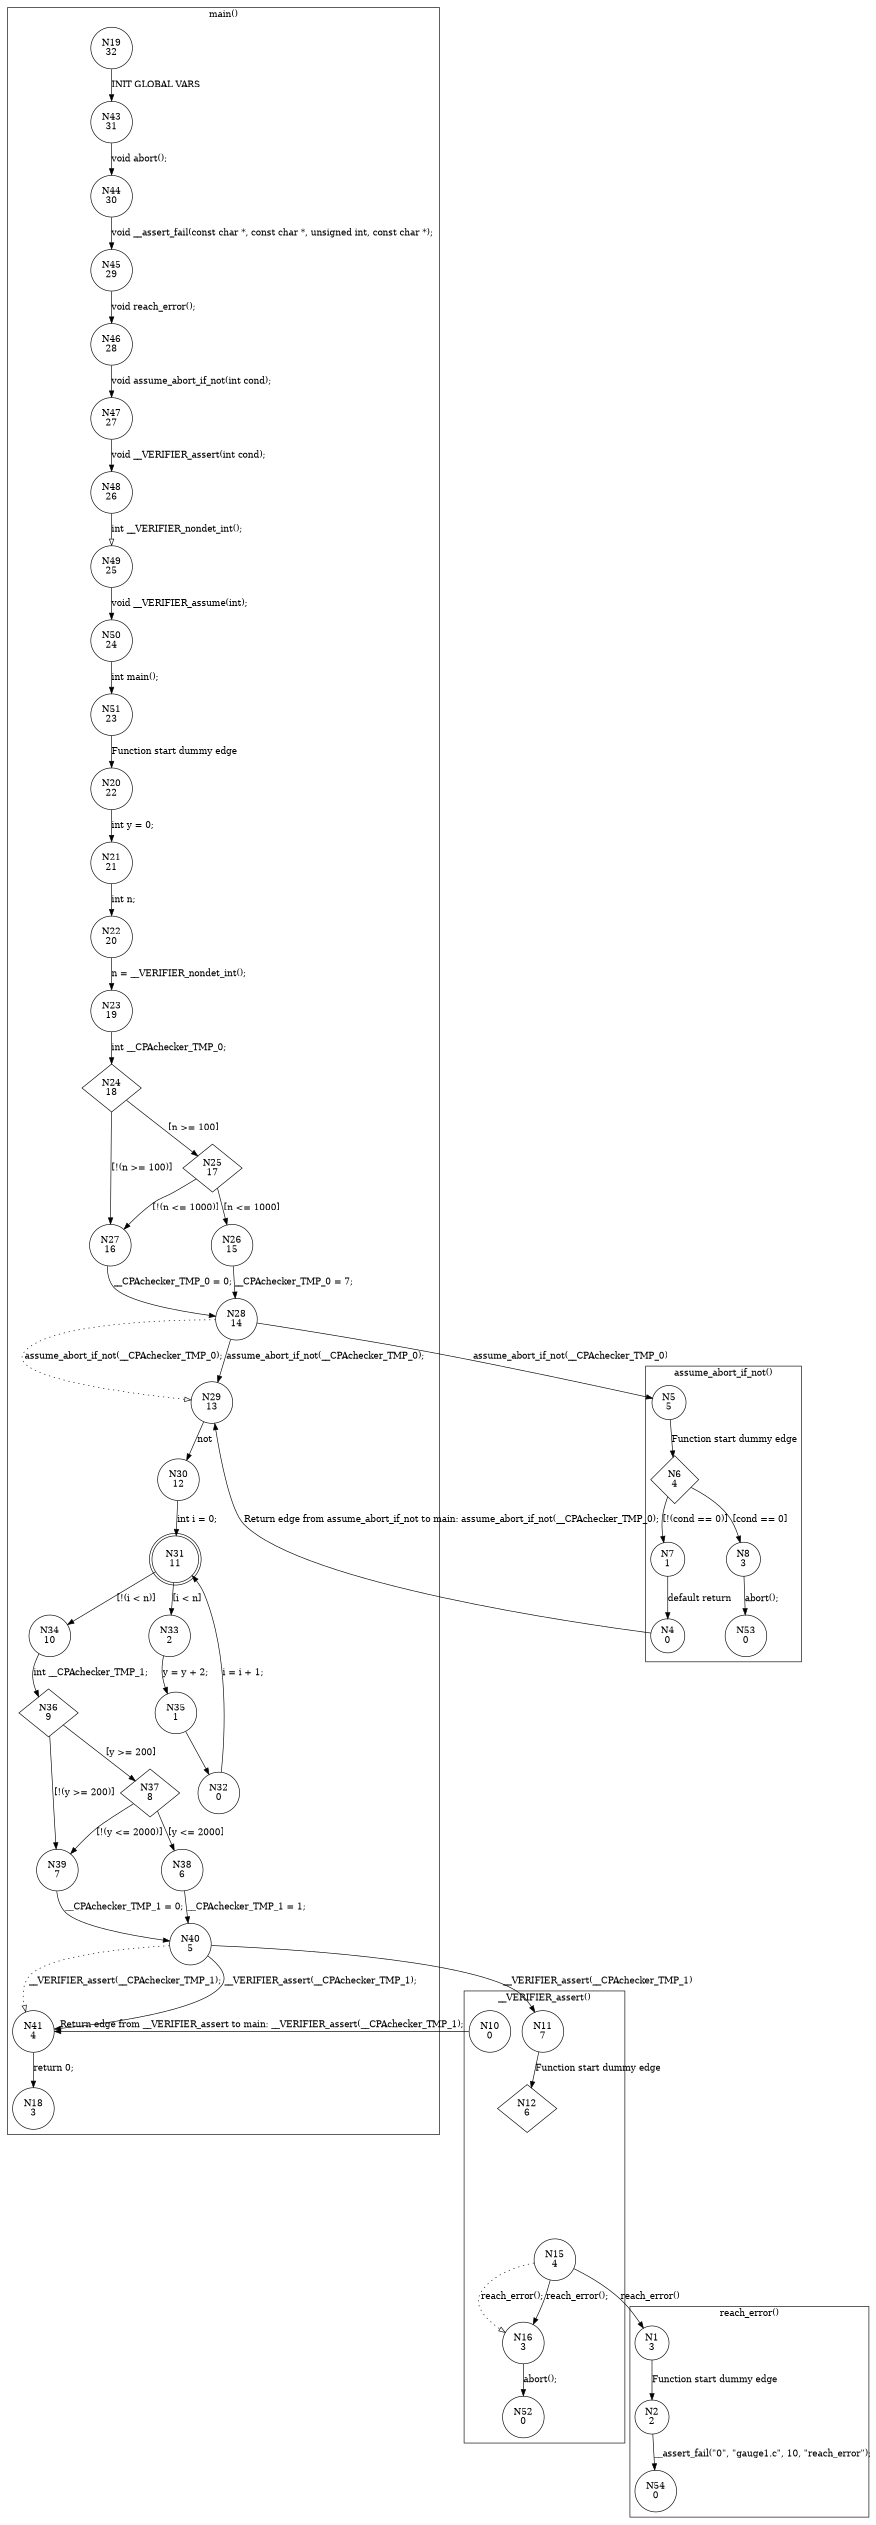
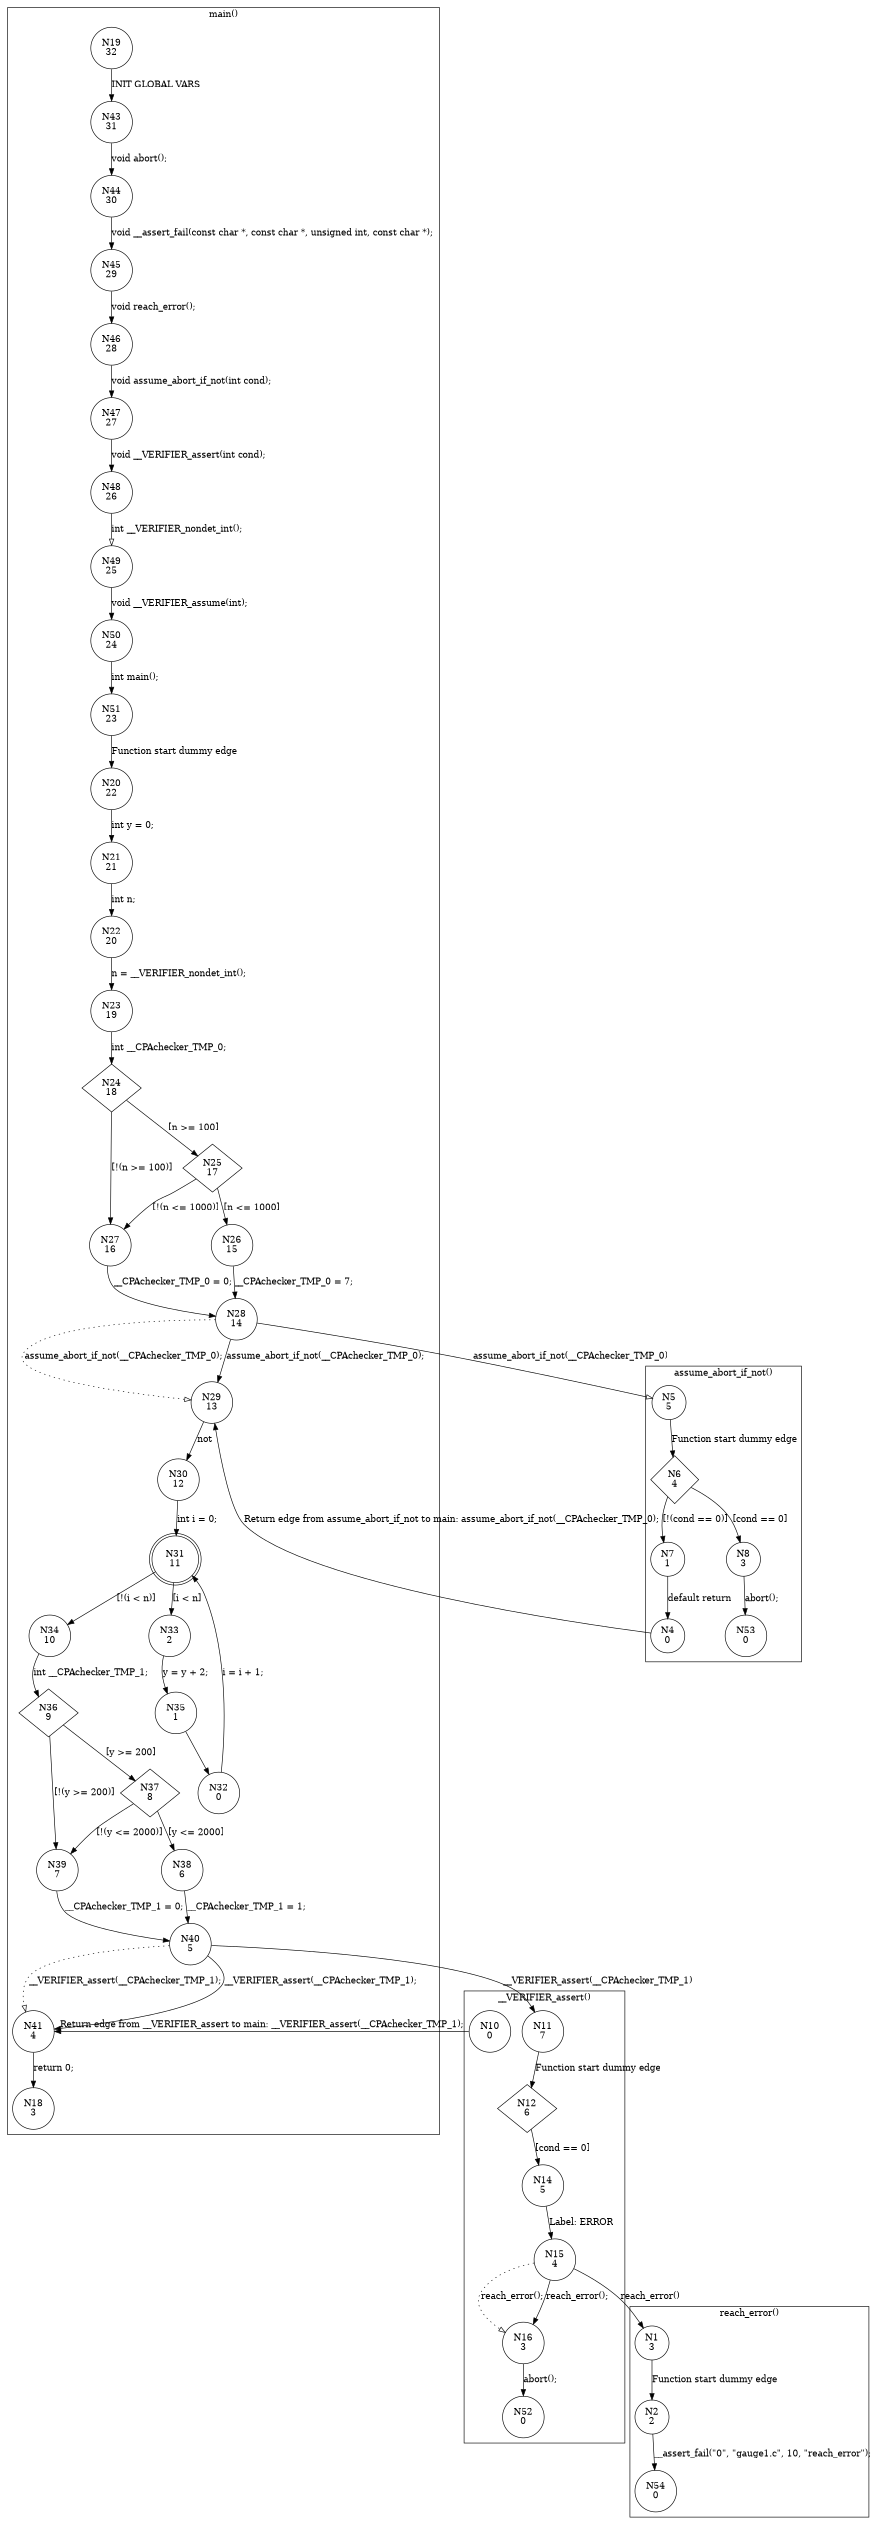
edge "N28 14" -> "N5 5": arrowhead normal -> empty
node "N14 5": added
